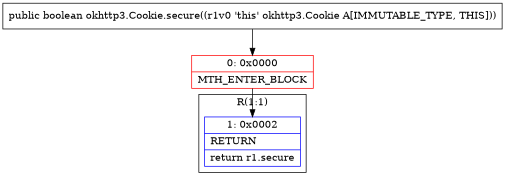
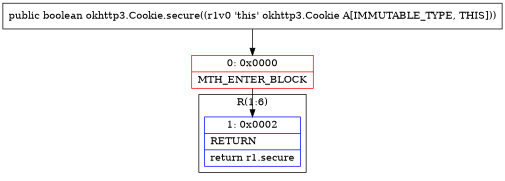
cluster "R(1:1)": label "R(1:1)" -> "R(1:6)"
